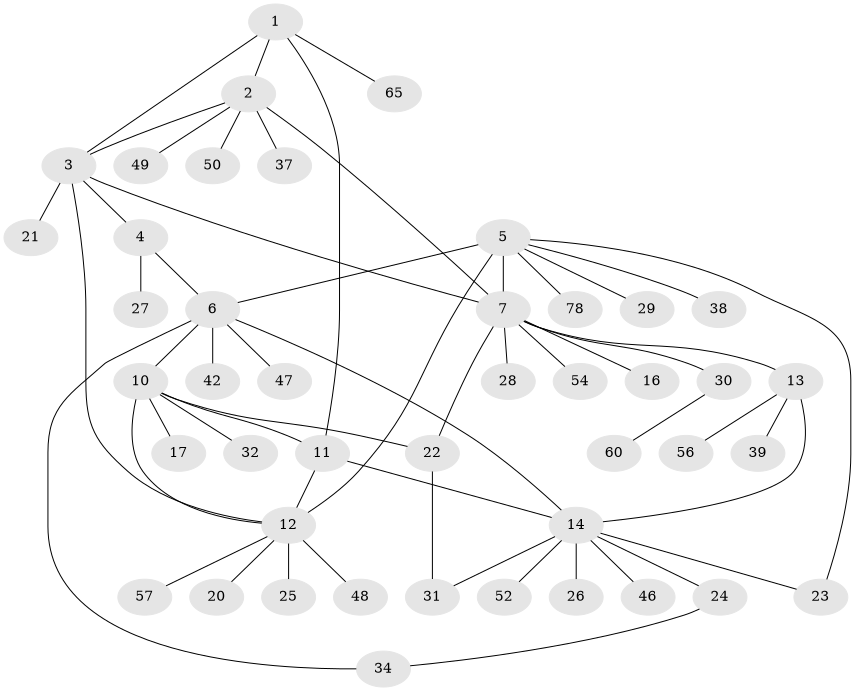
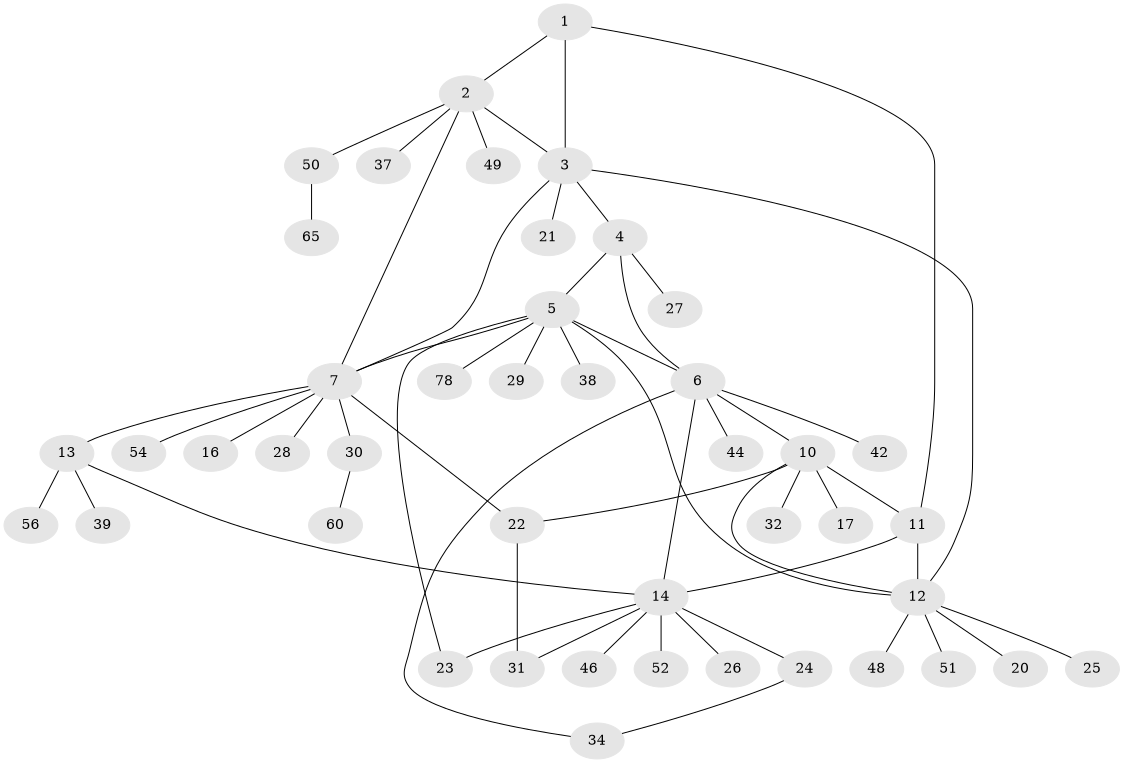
edge "1" -- "65": now "50" -- "65"
edge "4" -- "5": added
node "47": label "47" -> "44"
node "57": label "57" -> "51"
